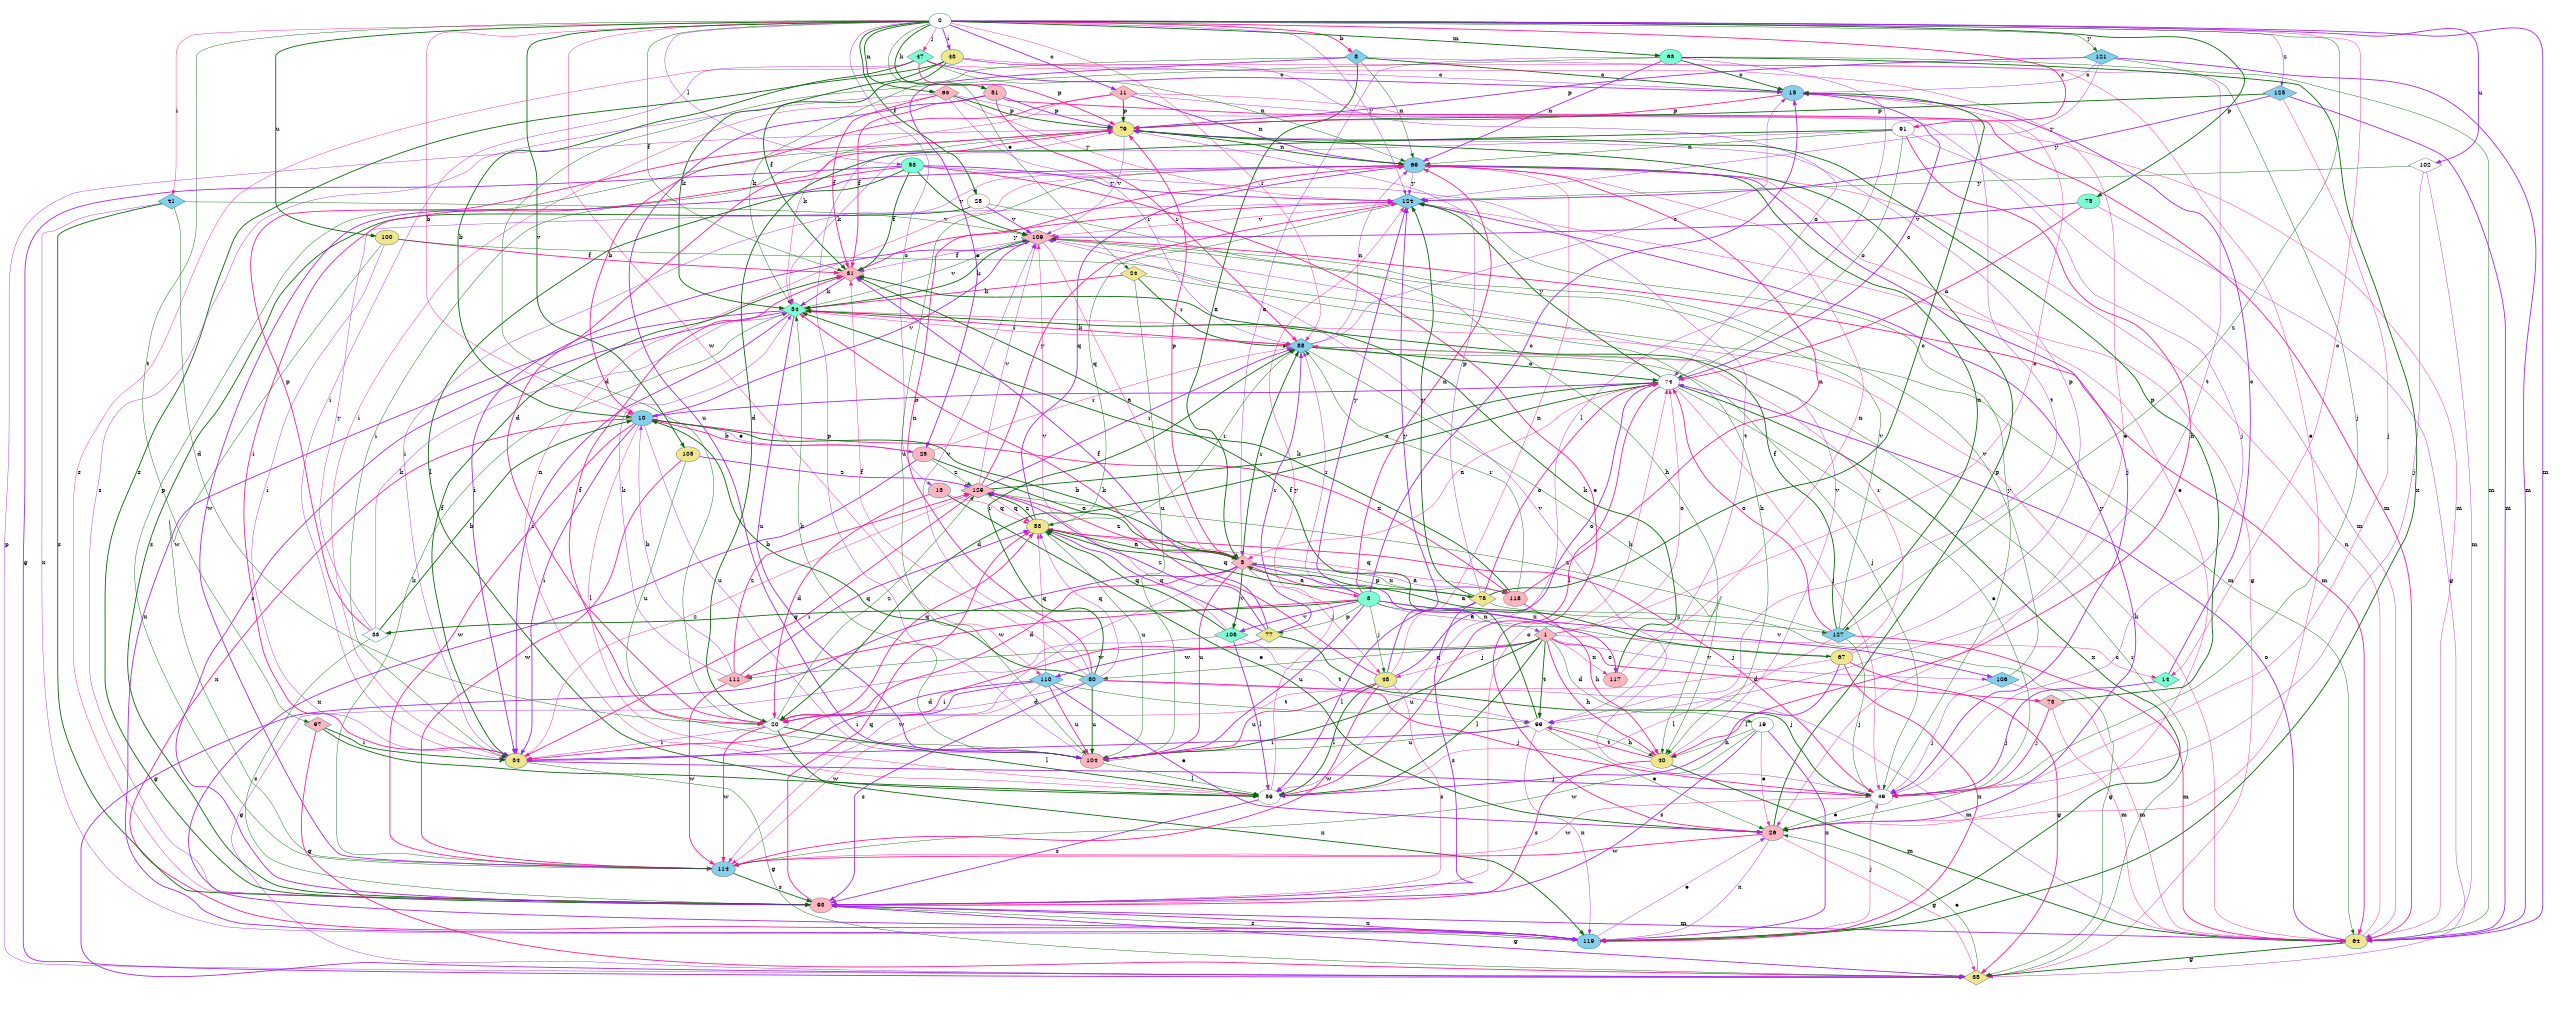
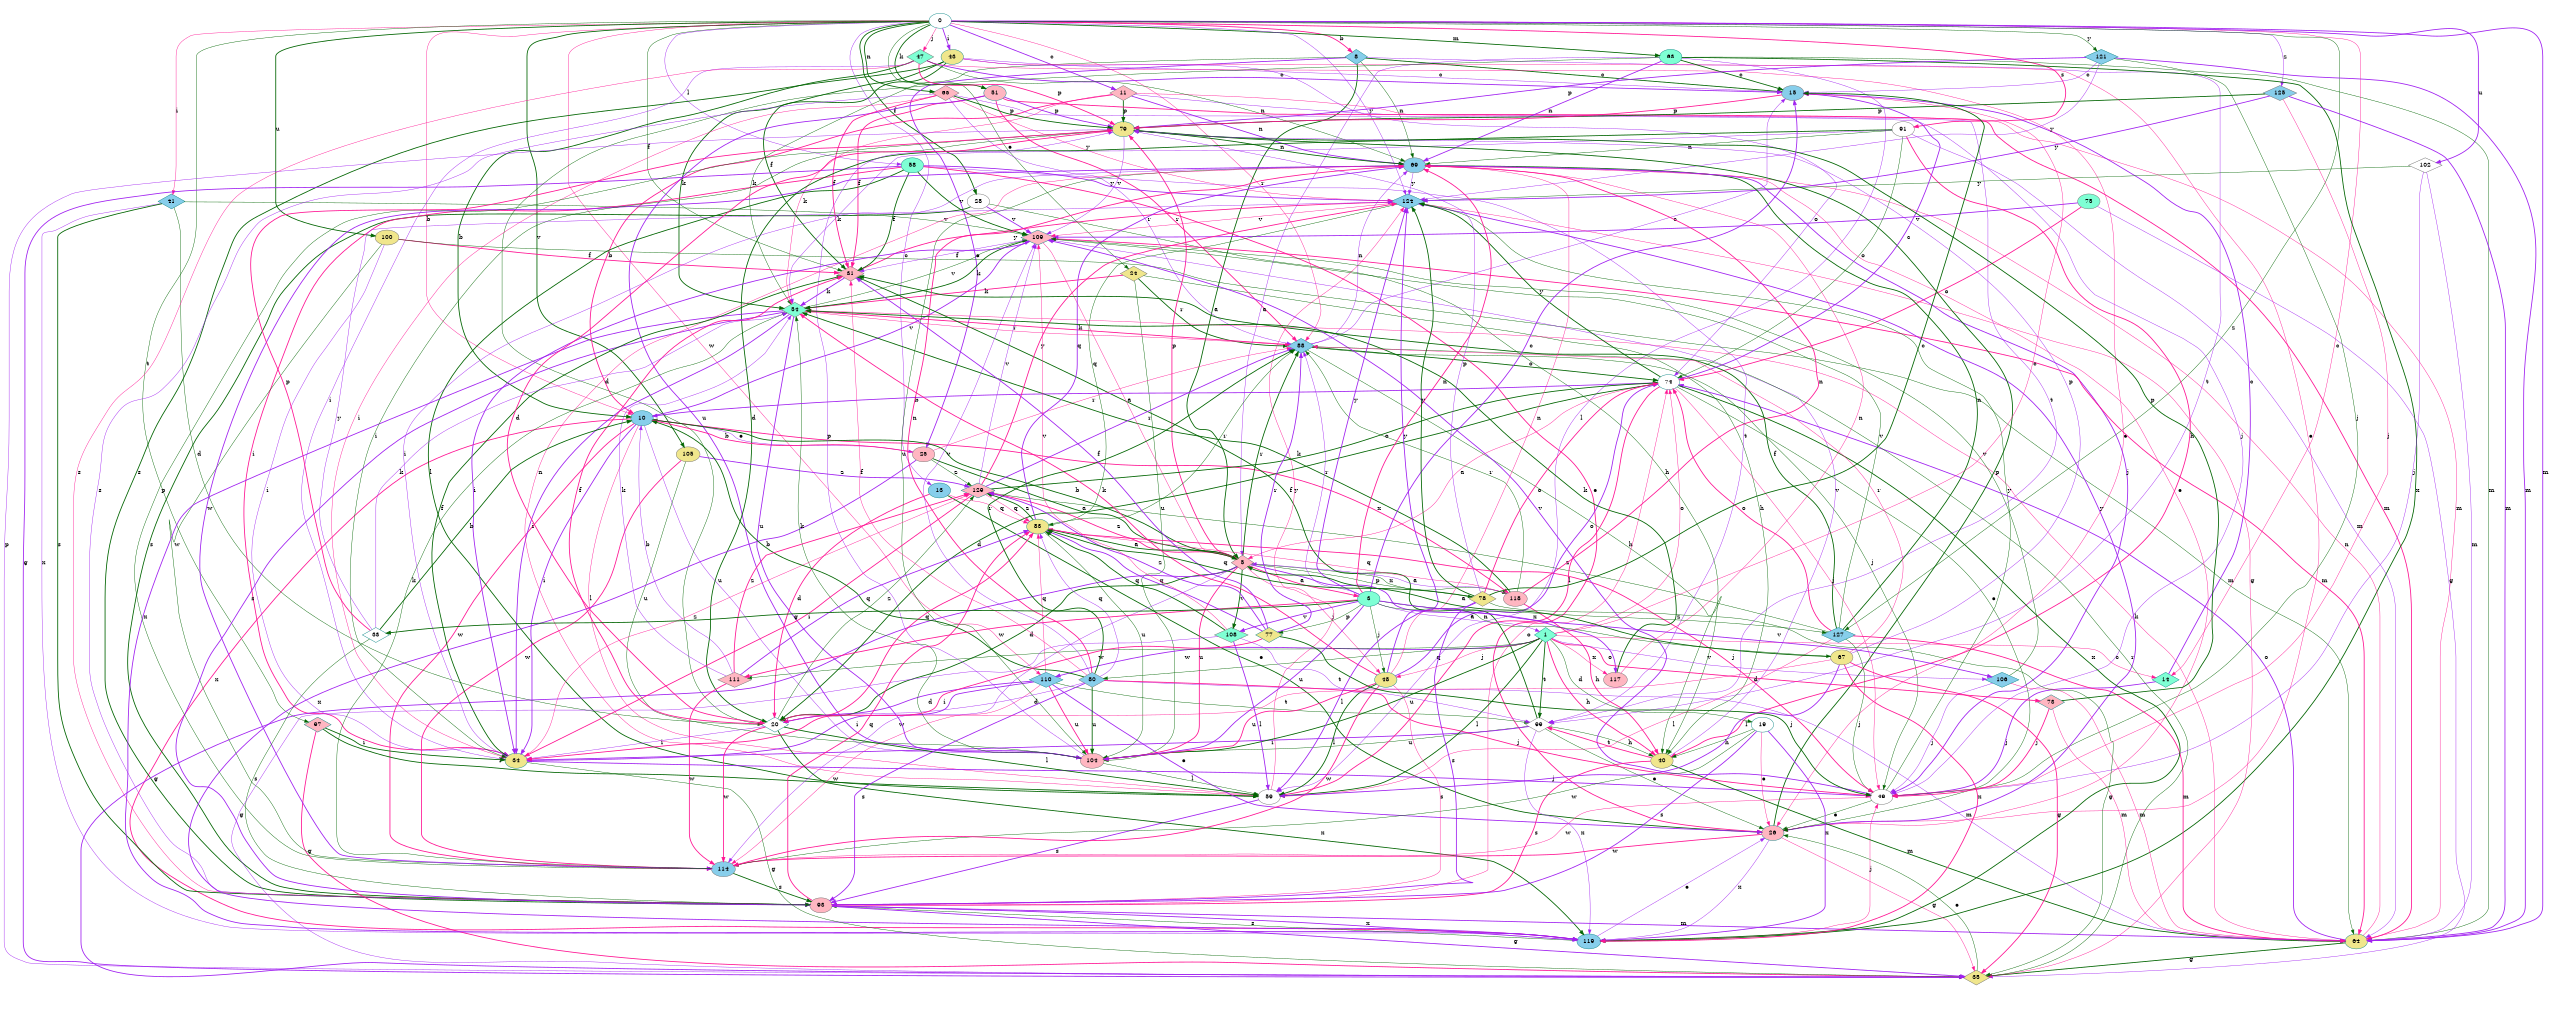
edge "0" -> "75": removed, label "p"
node "13": fillcolor lightpink -> skyblue
edge "49" -> "109": style solid -> bold
node "1": fillcolor lightpink -> aquamarine
edge "5" -> "20": color deeppink -> darkgreen
